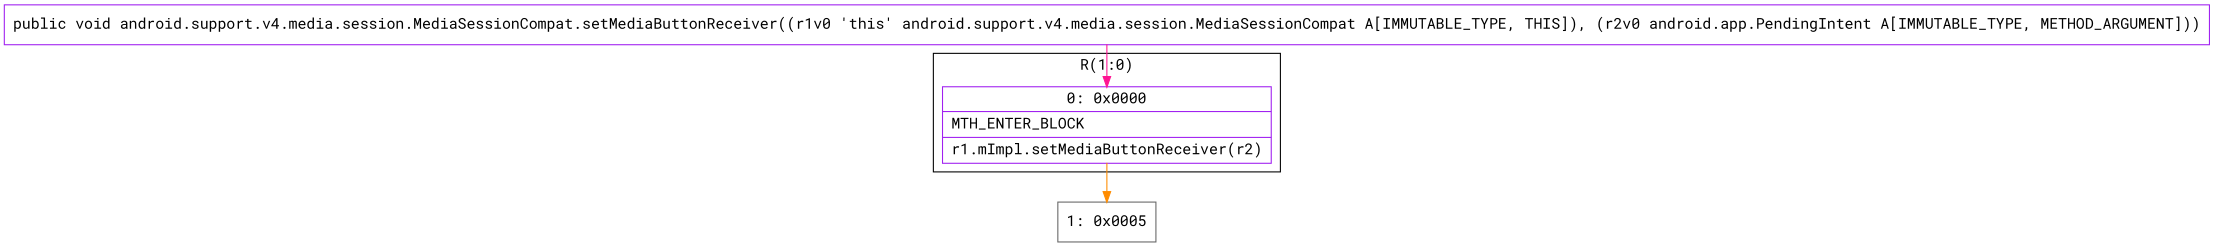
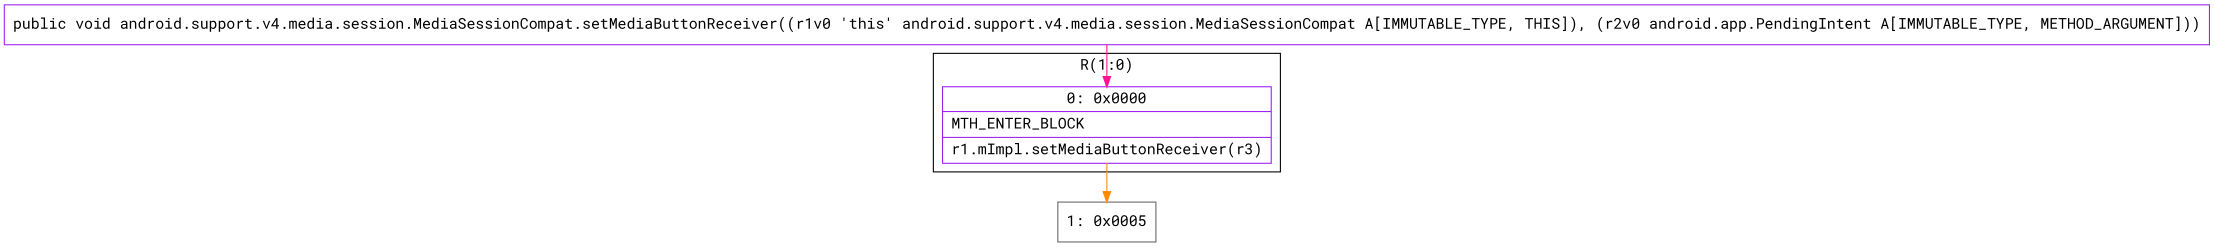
node "0: 0x0000": text "r1.mImpl.setMediaButtonReceiver(r2)" -> "r1.mImpl.setMediaButtonReceiver(r3)"
